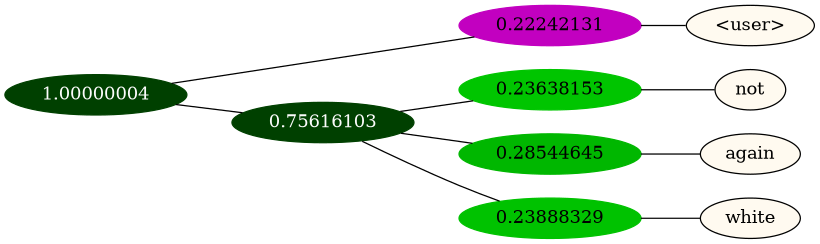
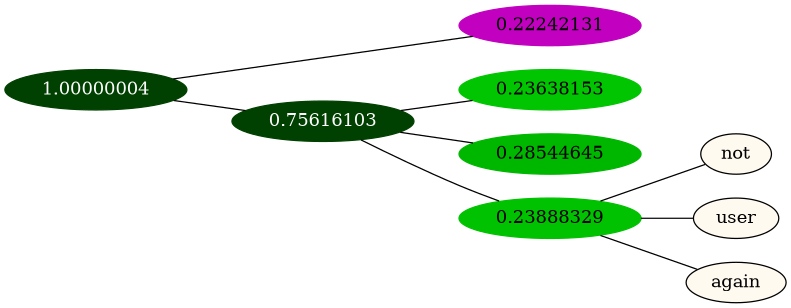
node "<user>": removed
edge "0.23638153" -- "not": now "0.23888329" -- "not"
edge "0.28544645" -- "again": now "0.23888329" -- "again"
node "white": label "white" -> "user"
